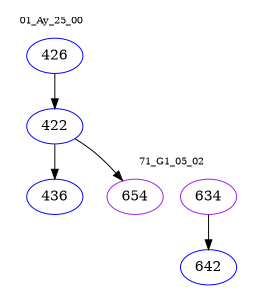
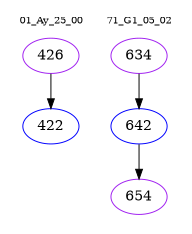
node "426": color blue -> purple
edge "422" -> "654": now "642" -> "654"
node "436": removed
